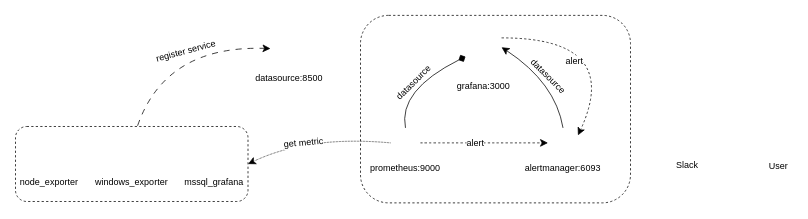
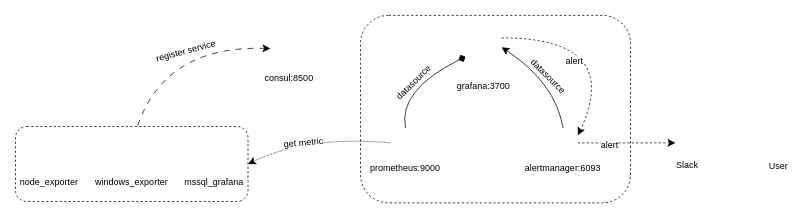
node "datasource:8500": label "datasource:8500" -> "consul:8500"
node "grafana:3000": label "grafana:3000" -> "grafana:3700"
edge "prometheus:9000" -> "alertmanager:6093": removed, label "alert"
edge "alertmanager:6093" -> "Slack": added, label "alert"
